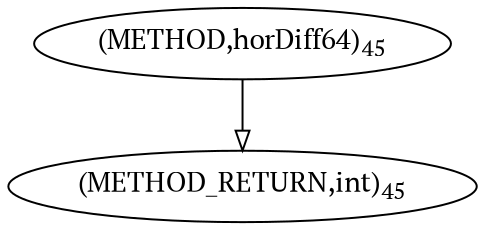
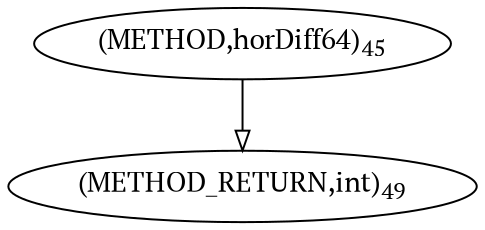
node "(METHOD_RETURN,int)": text "45" -> "49"
